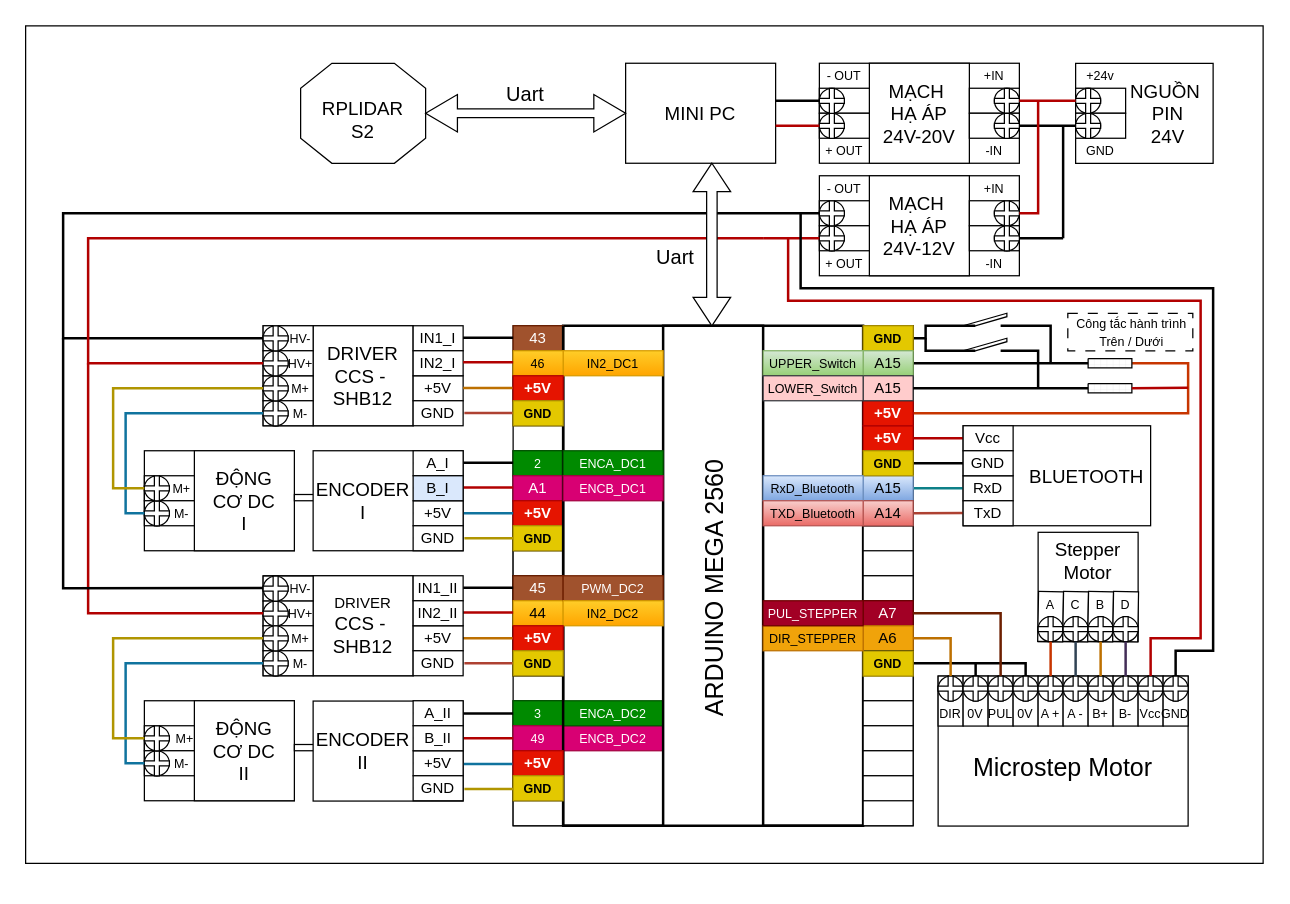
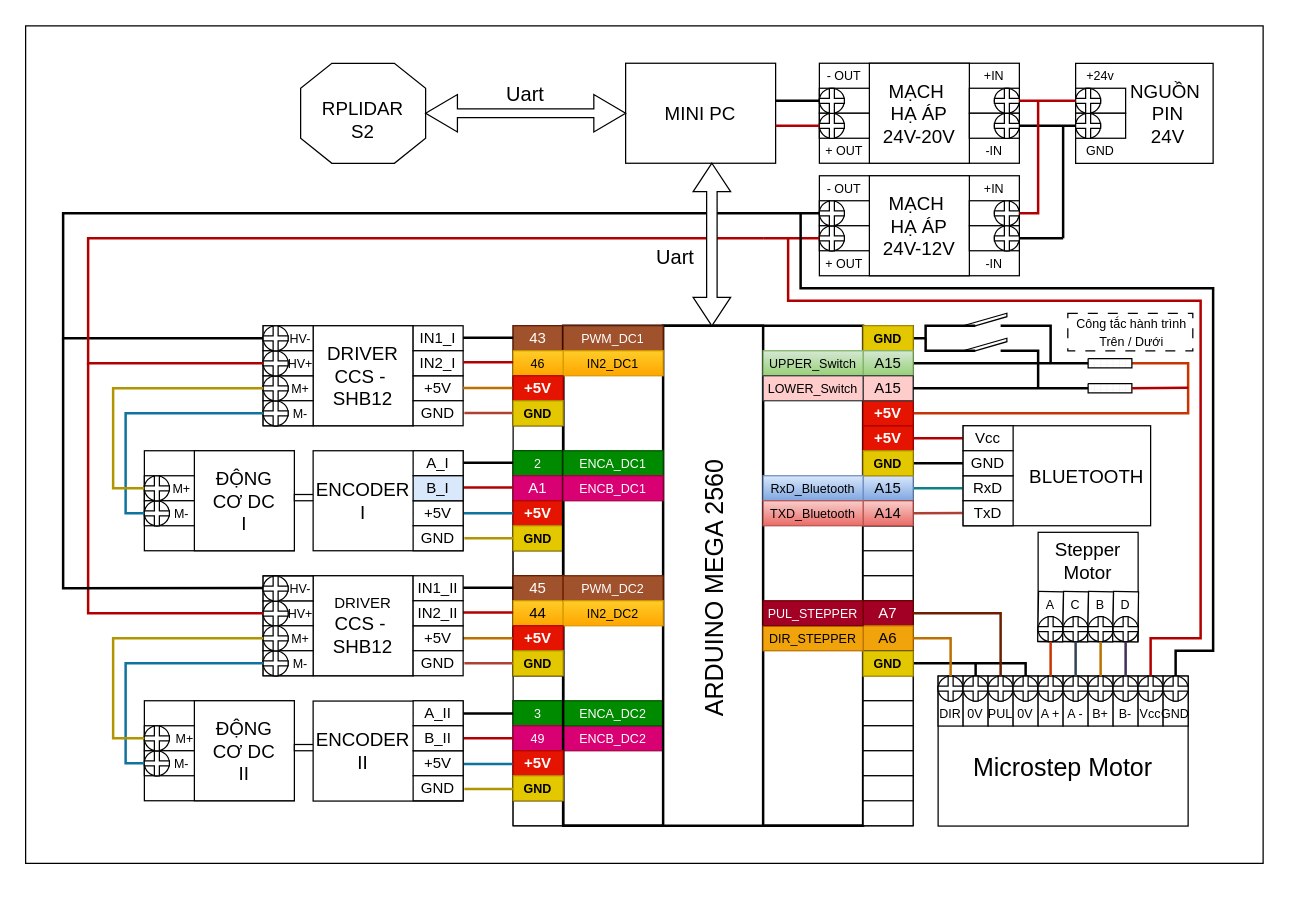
node "PWM_DC1": added
